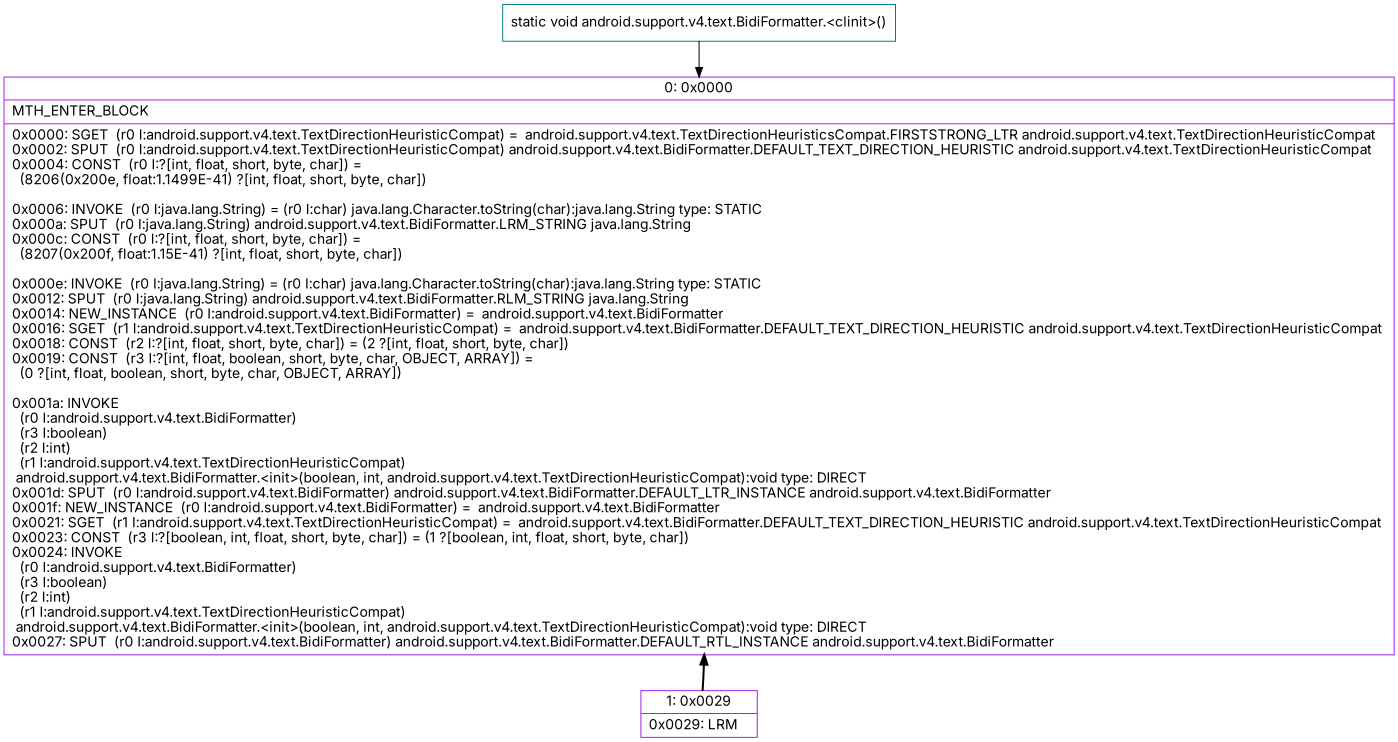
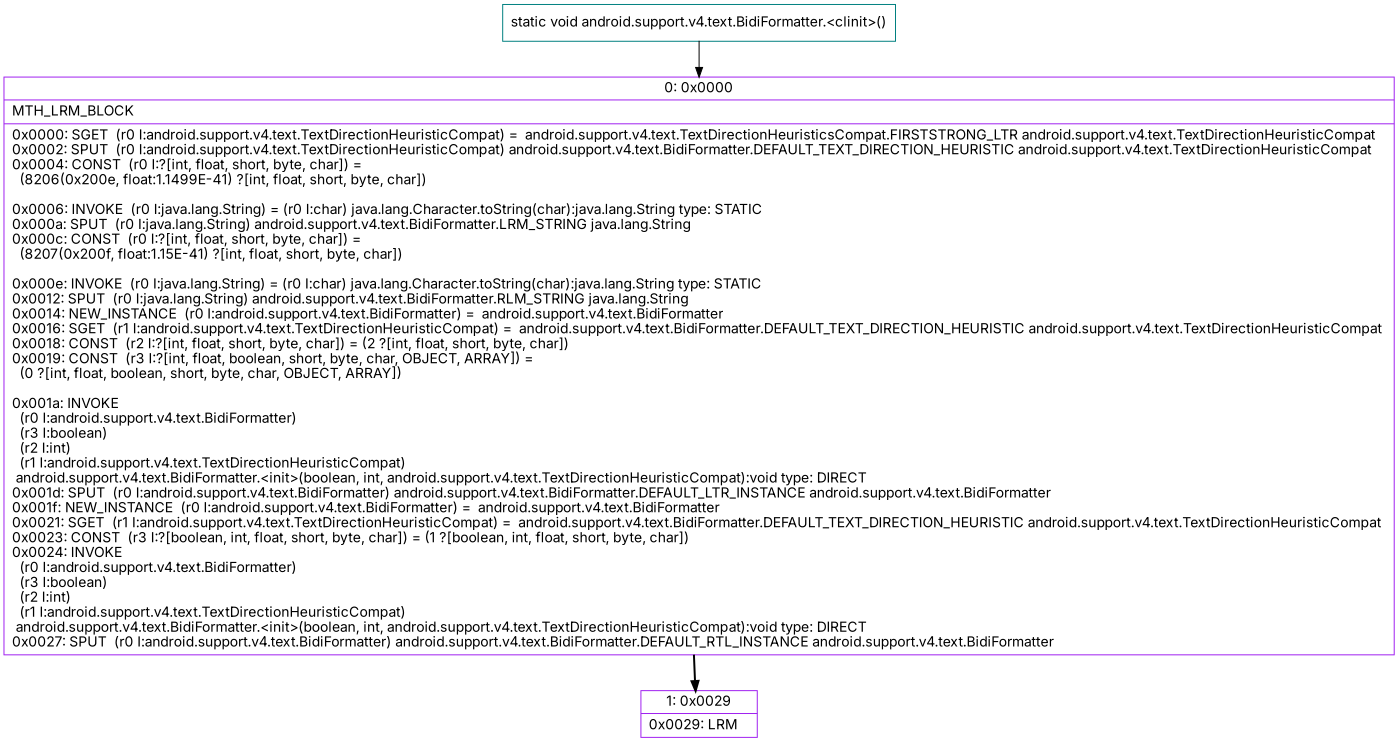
node "0: 0x0000": text "MTH_ENTER_BLOCK" -> "MTH_LRM_BLOCK"
edge "1: 0x0029" -> "0: 0x0000": reversed
